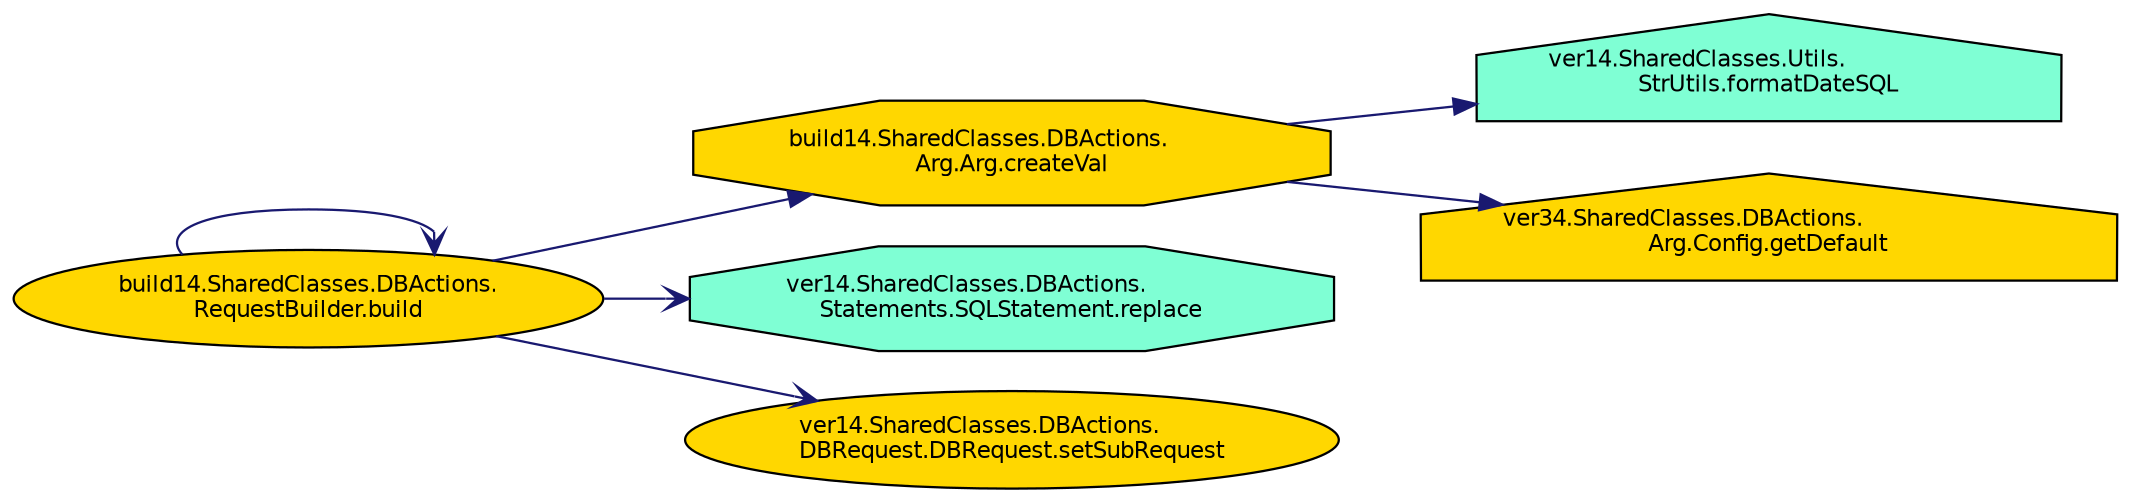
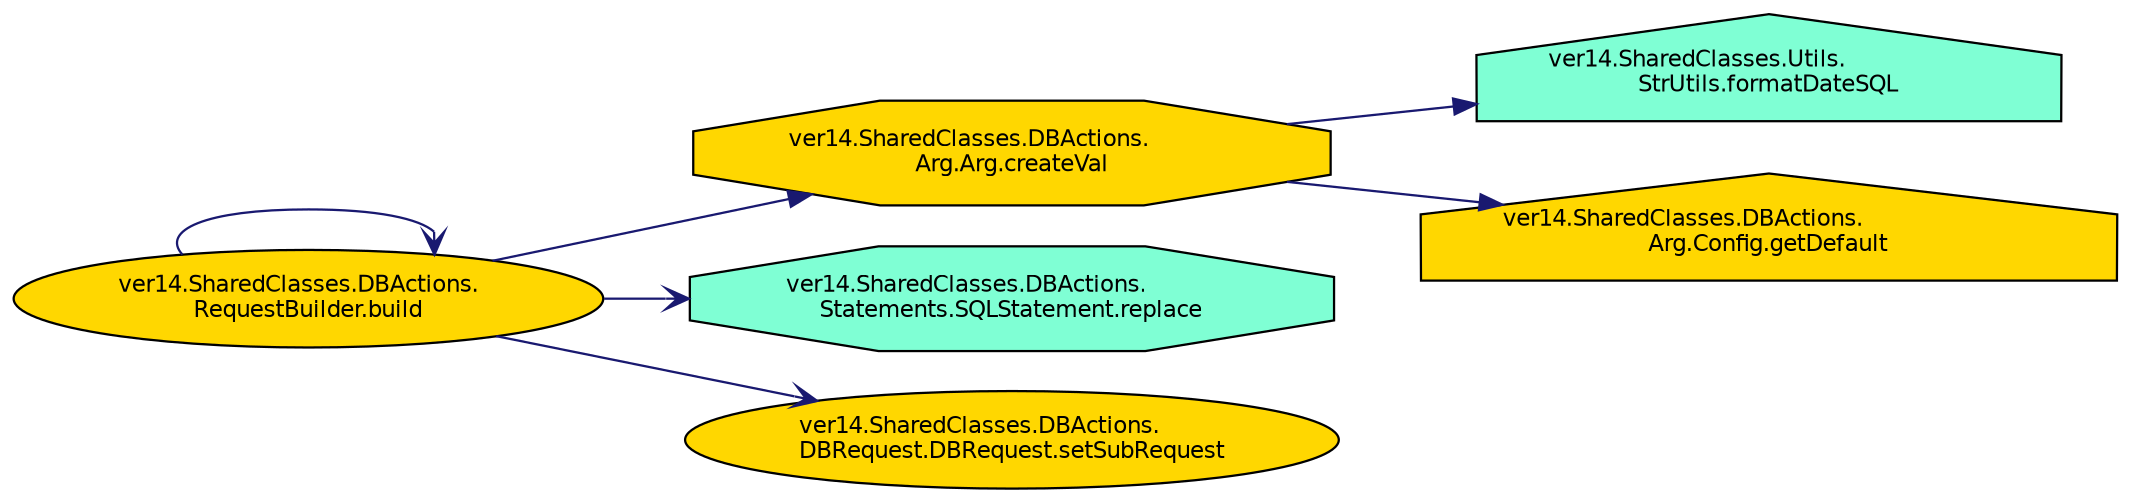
node "build14.SharedClasses.DBActions. Arg.Arg.createVal": label "build14.SharedClasses.DBActions. Arg.Arg.createVal" -> "ver14.SharedClasses.DBActions. Arg.Arg.createVal"
node "ver34.SharedClasses.DBActions. Arg.Config.getDefault": label "ver34.SharedClasses.DBActions. Arg.Config.getDefault" -> "ver14.SharedClasses.DBActions. Arg.Config.getDefault"
node "build14.SharedClasses.DBActions. RequestBuilder.build": label "build14.SharedClasses.DBActions. RequestBuilder.build" -> "ver14.SharedClasses.DBActions. RequestBuilder.build"
